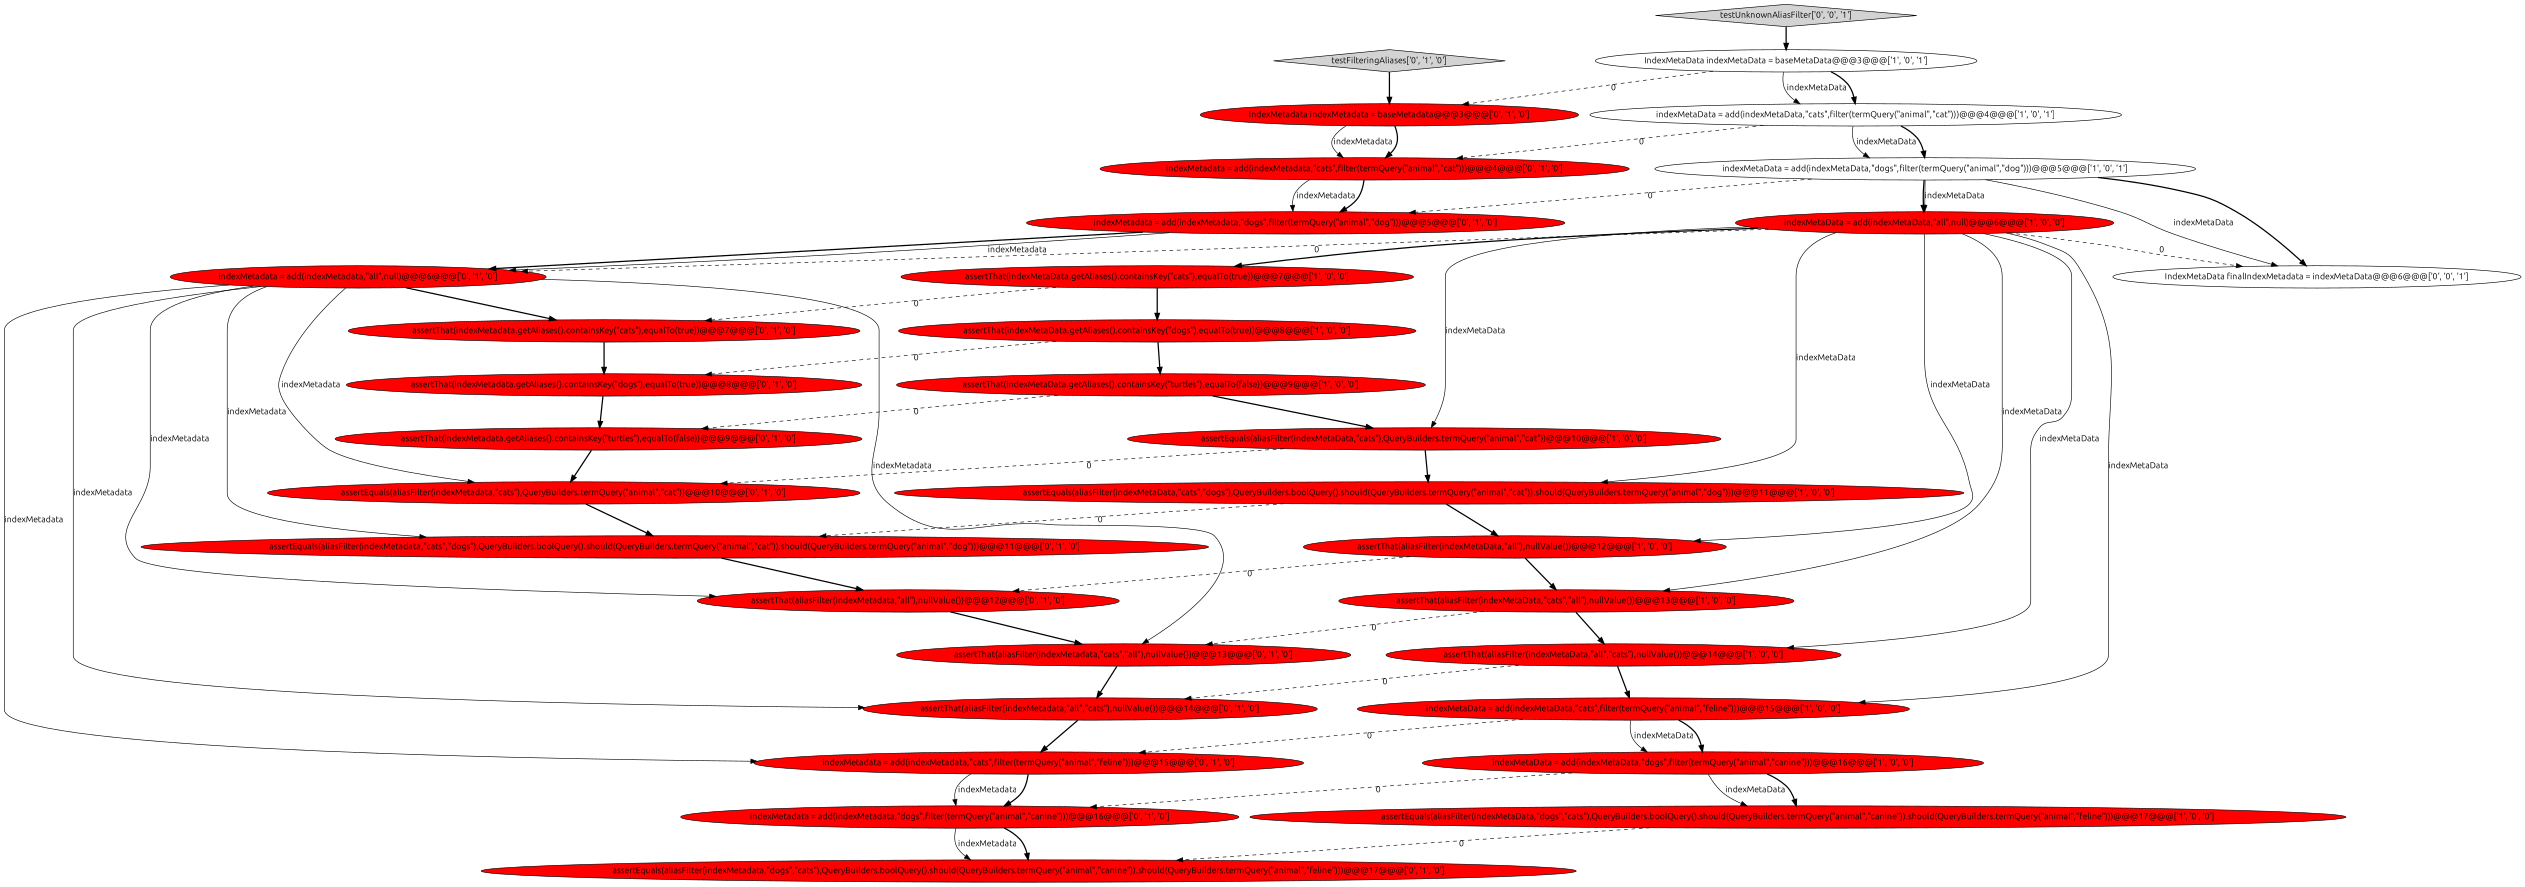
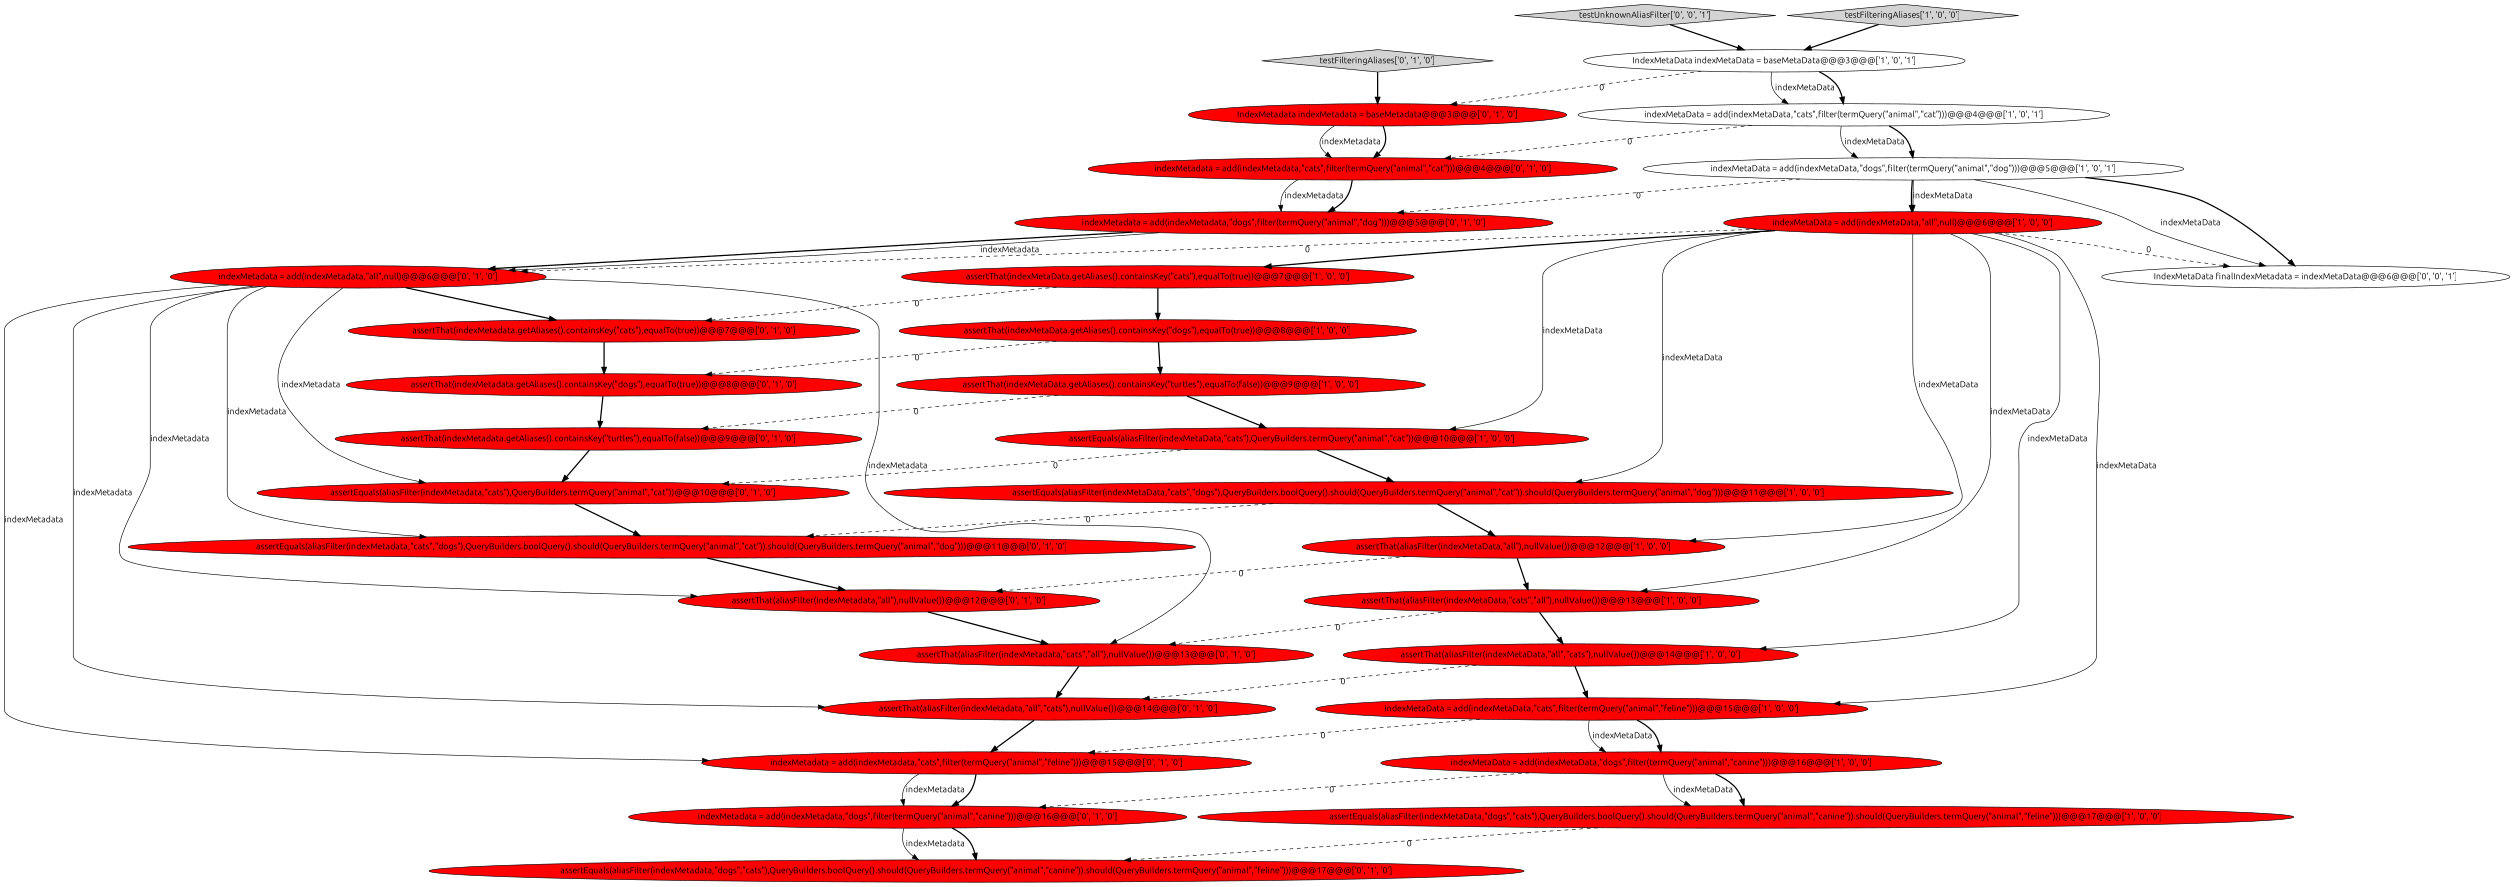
node "testFilteringAliases['1', '0', '0']": added
